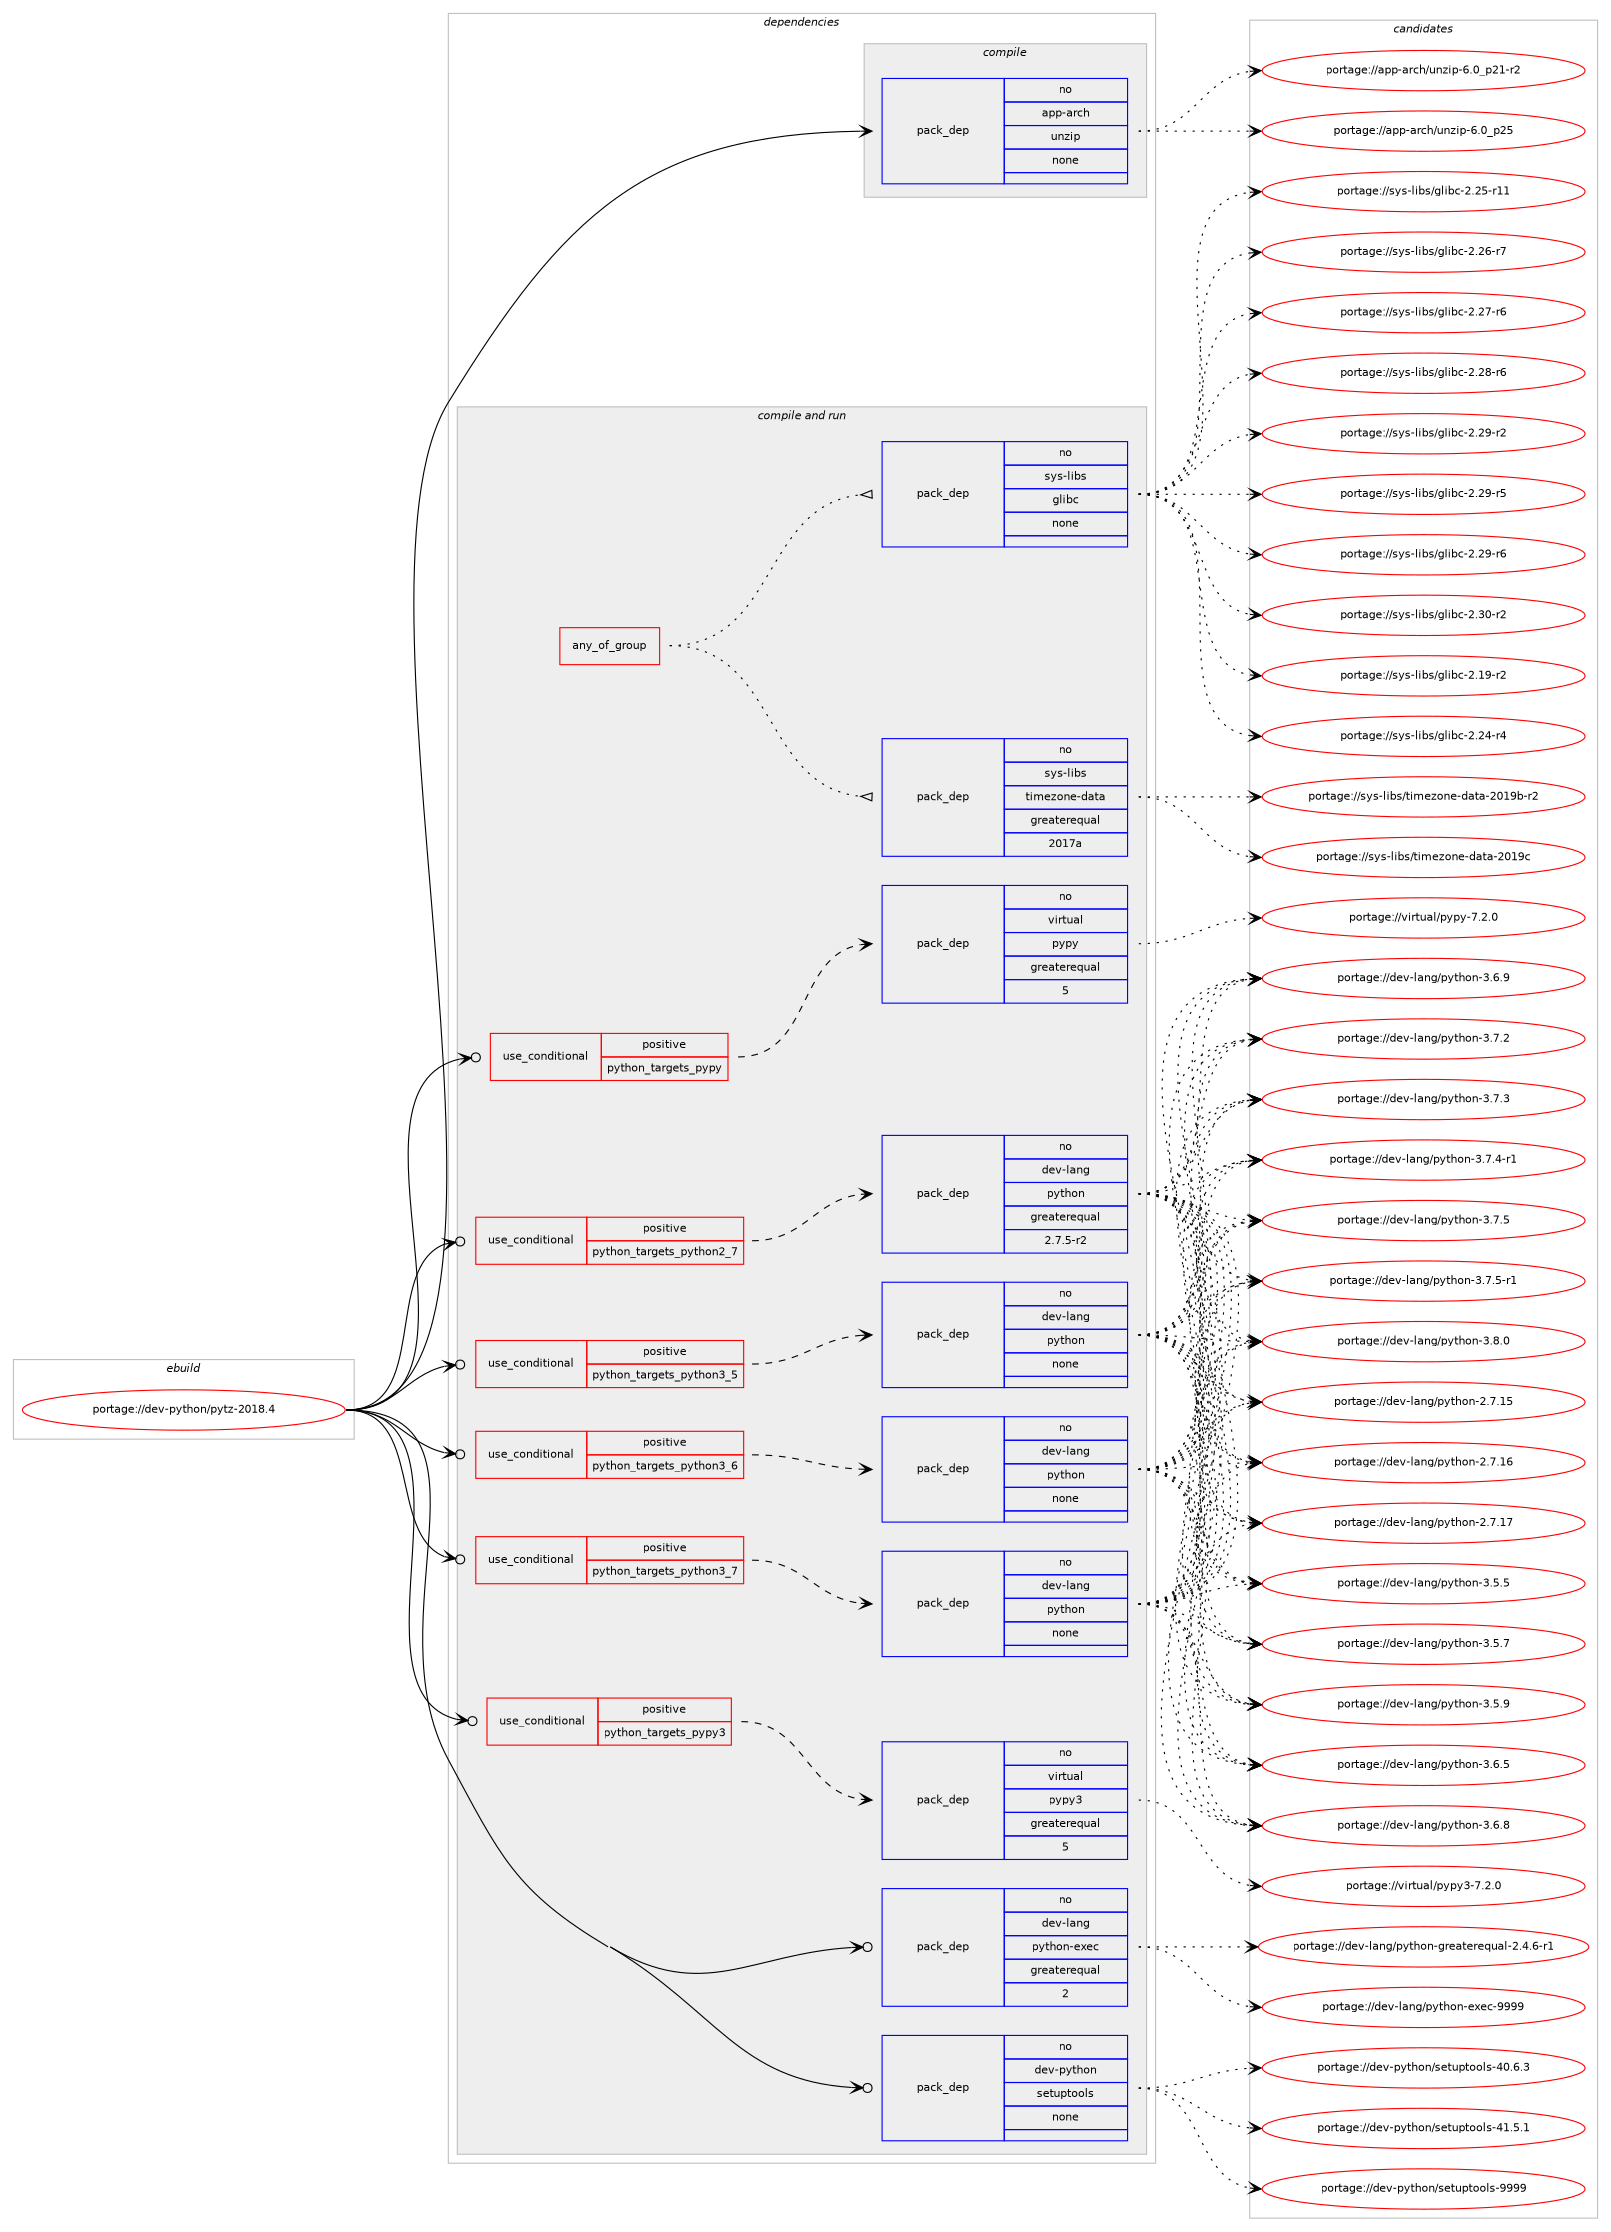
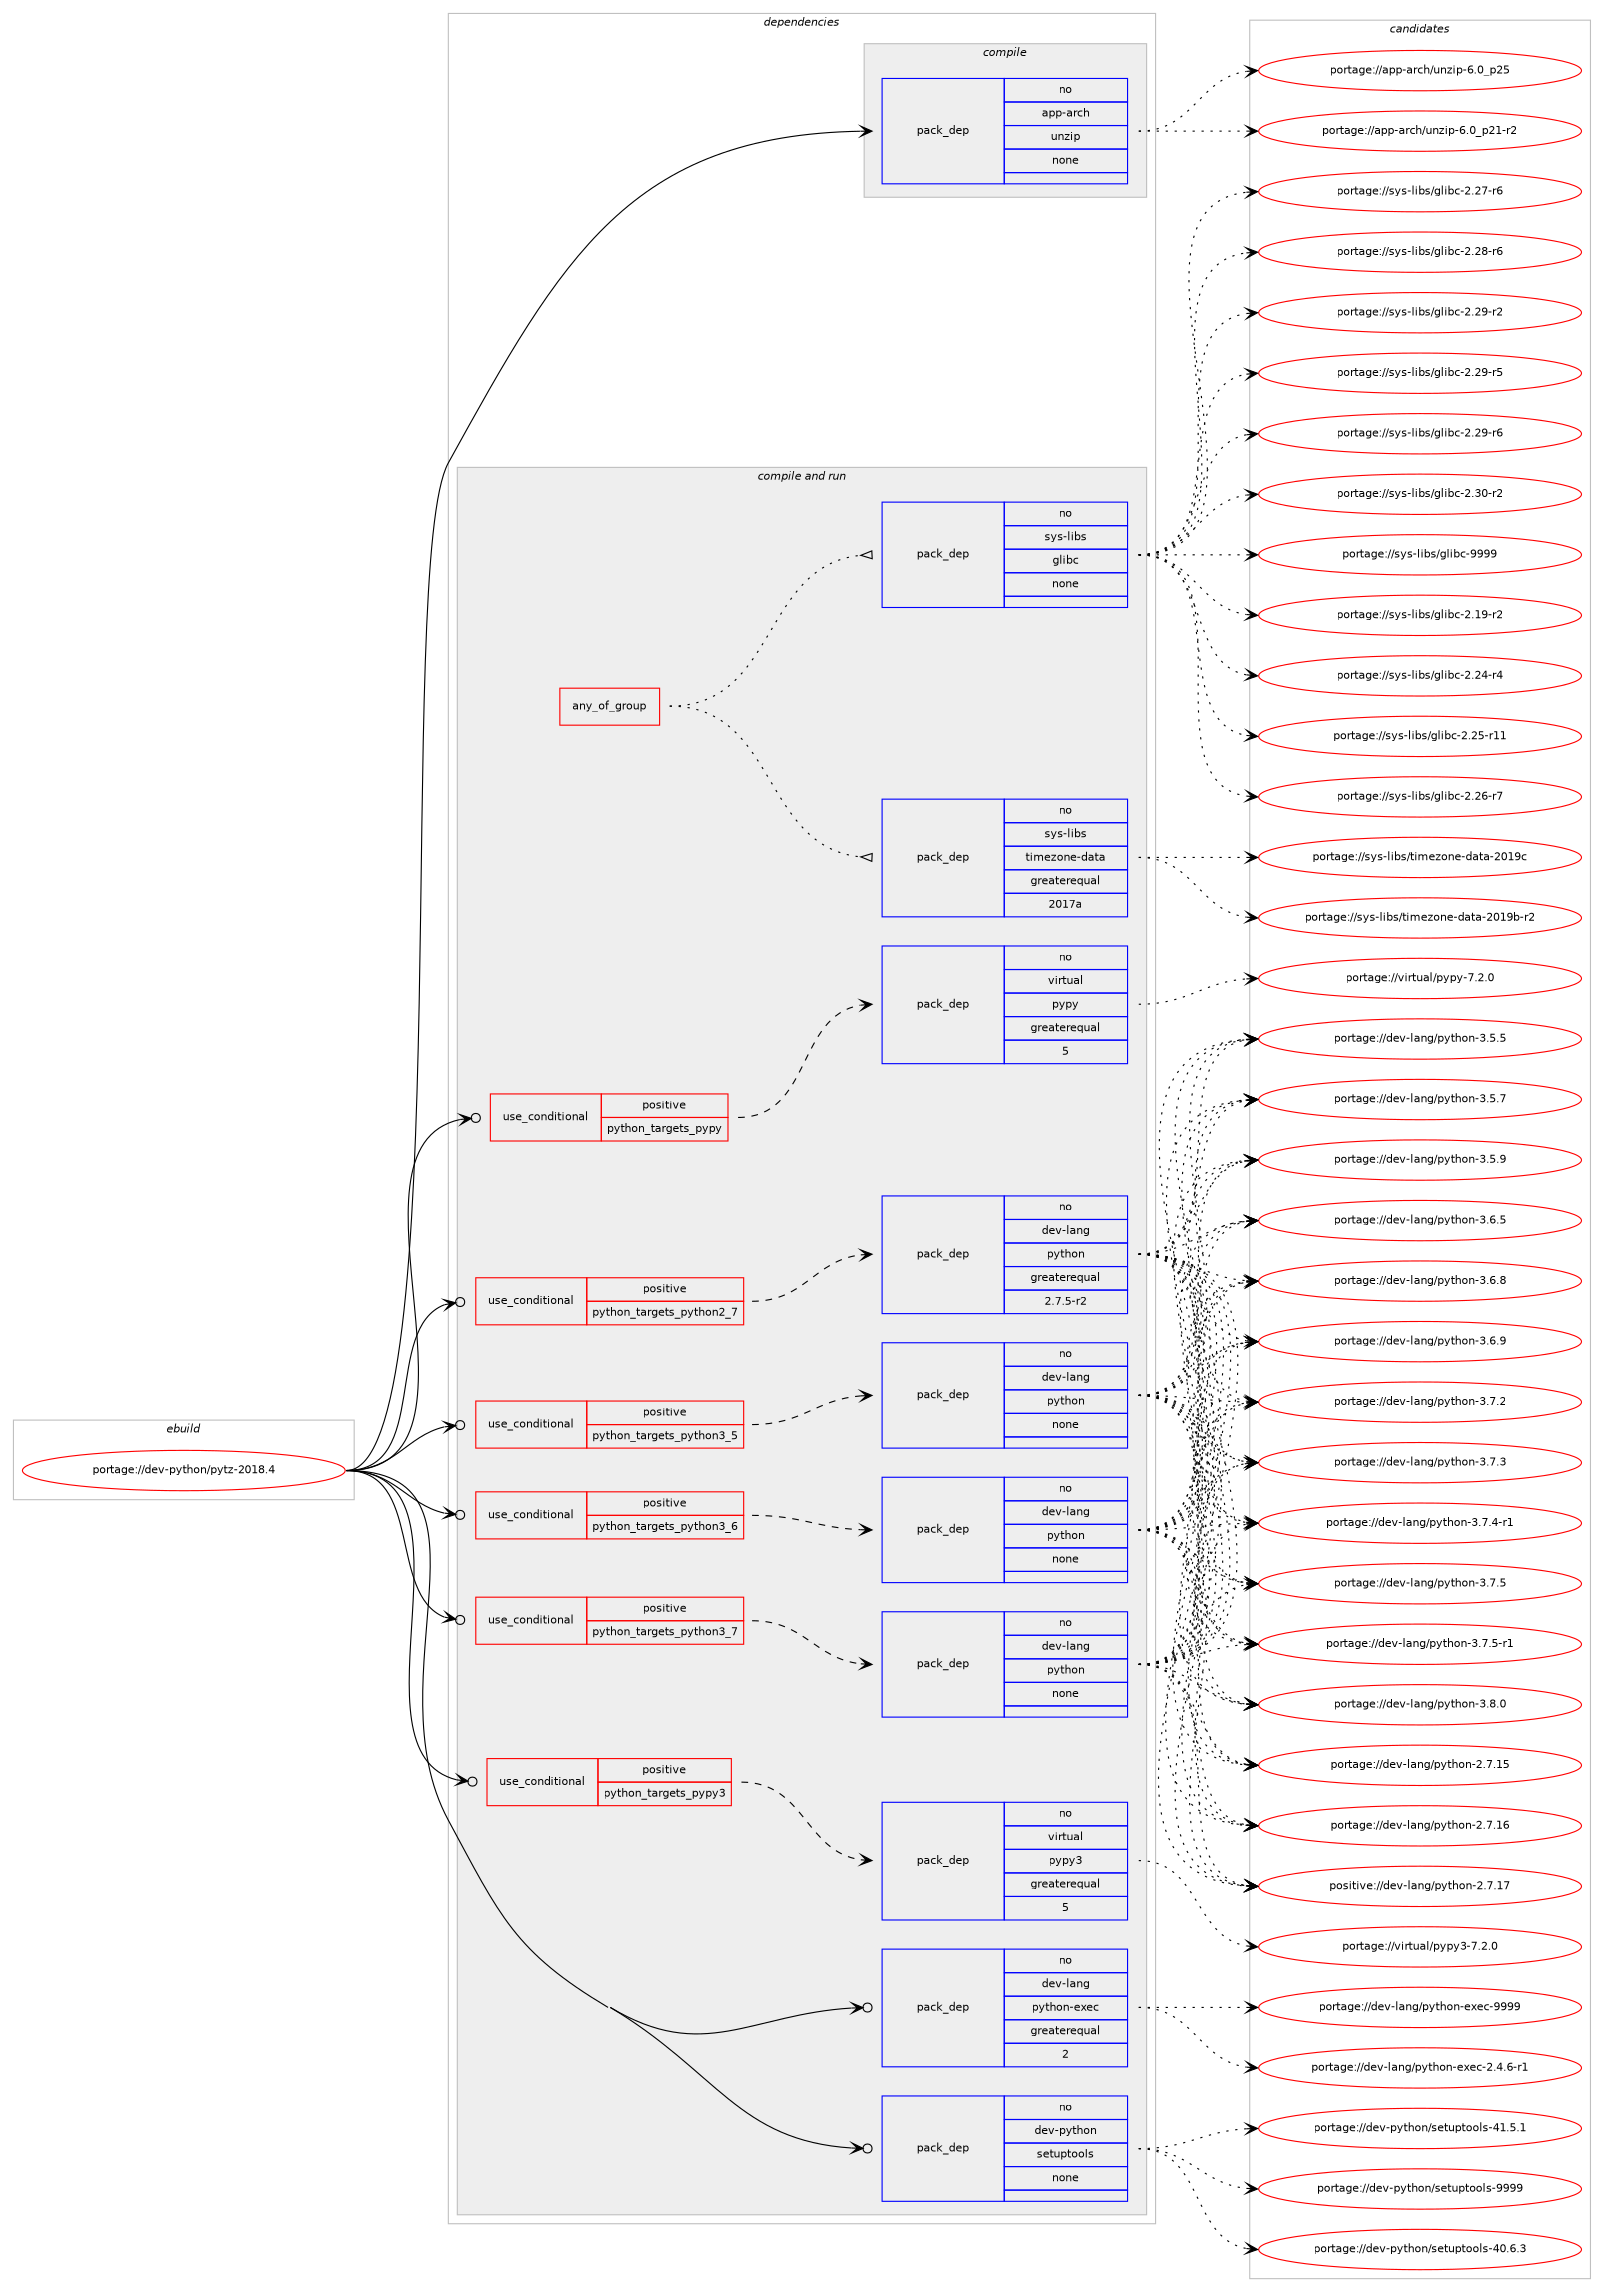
node "portage://sys-libs/glibc-9999": added
node "portage://dev-lang/python-2.7.17": label "portage://dev-lang/python-2.7.17" -> "positive://dev-lang/python-2.7.17"
node "portage://dev-lang/python-greaterequal-2.4.6-r1": label "portage://dev-lang/python-greaterequal-2.4.6-r1" -> "portage://dev-lang/python-exec-2.4.6-r1"
